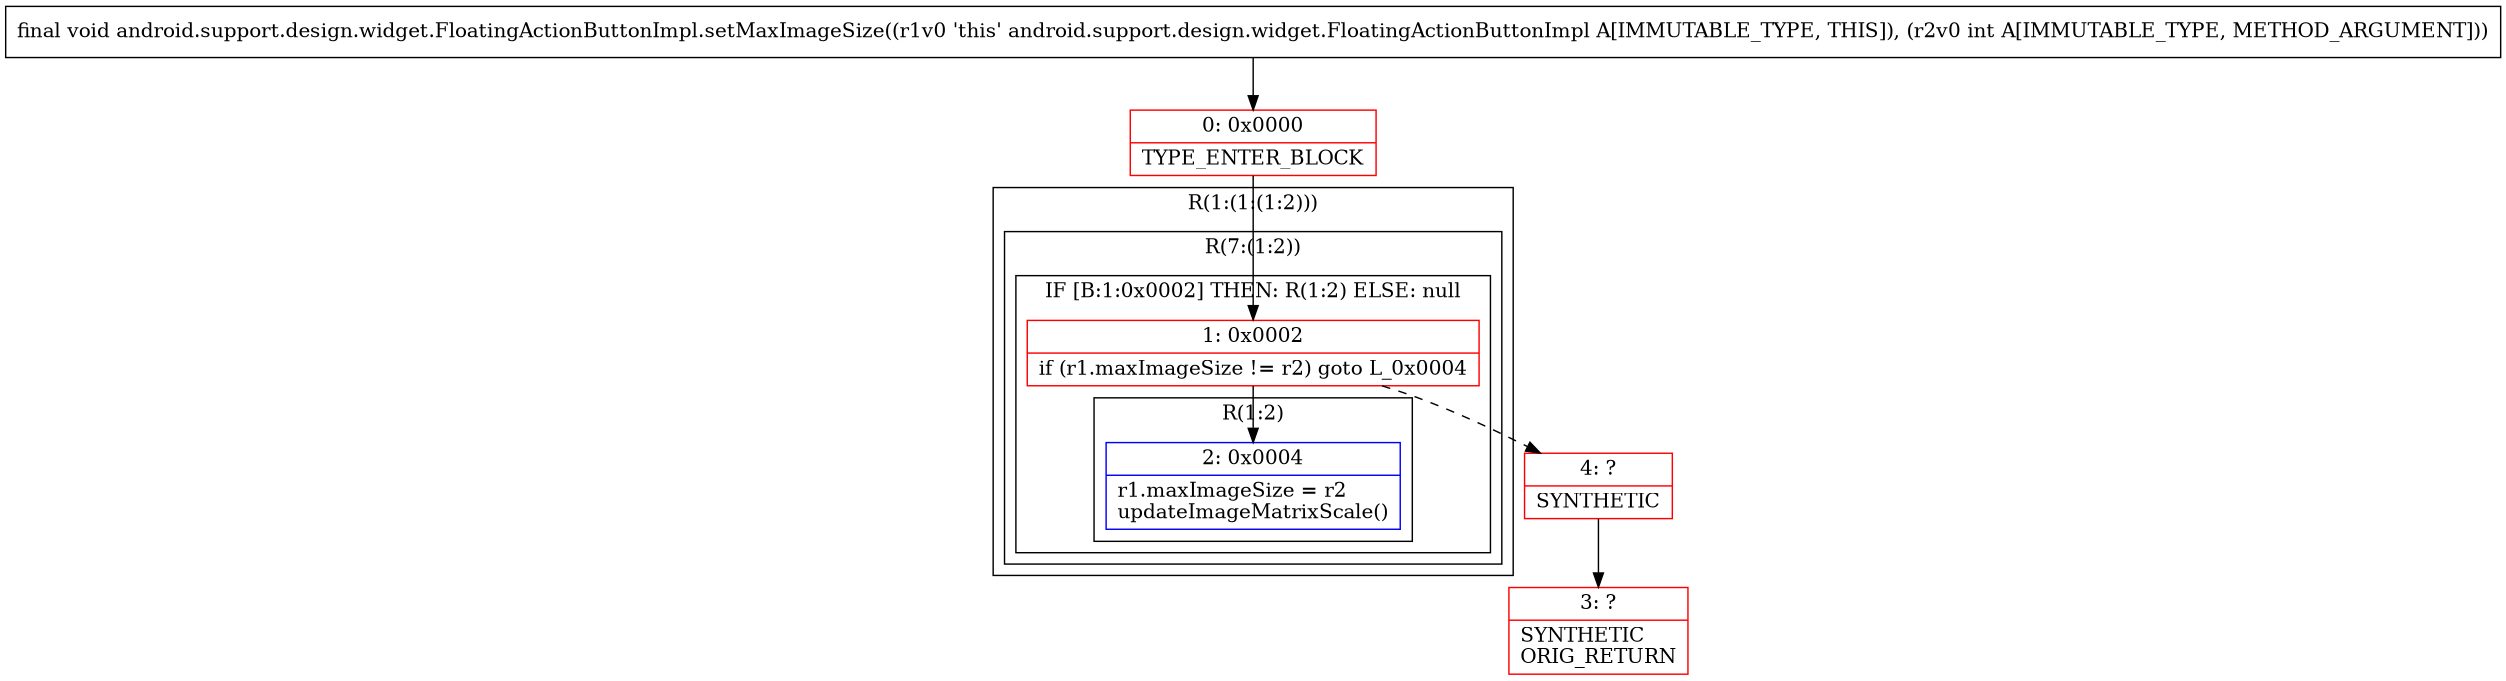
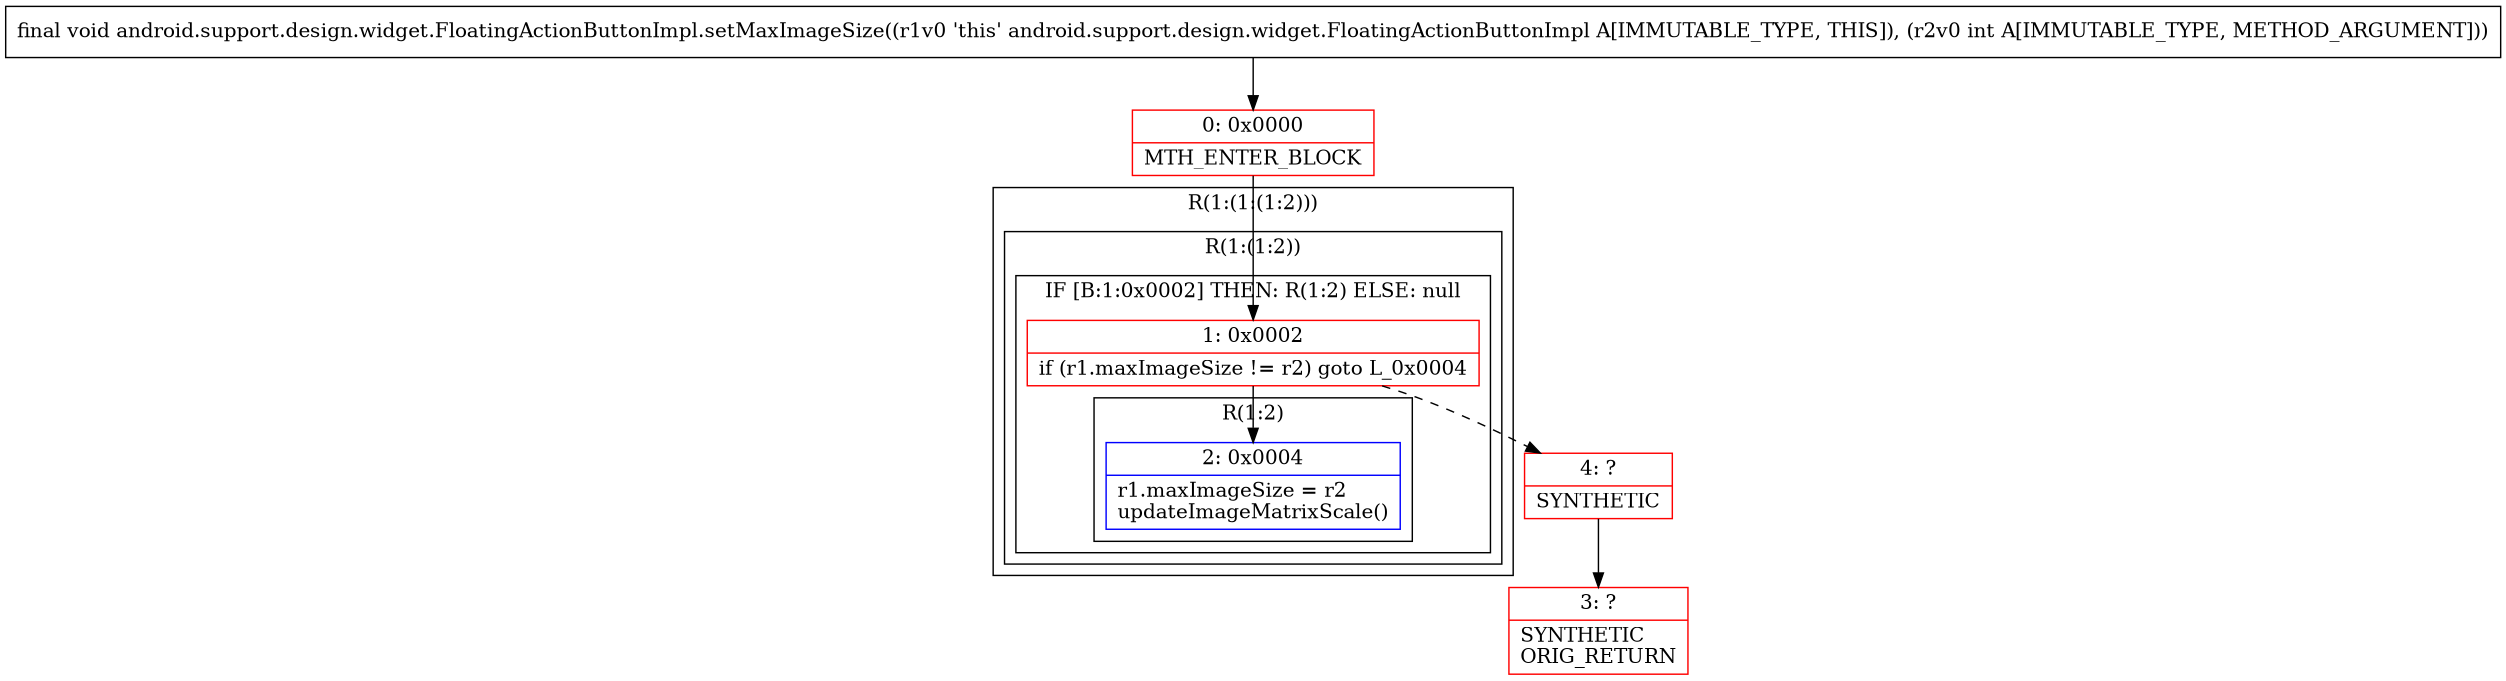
node "0: 0x0000": text "TYPE_ENTER_BLOCK" -> "MTH_ENTER_BLOCK"
cluster "R(7:(1:2))": label "R(7:(1:2))" -> "R(1:(1:2))"
